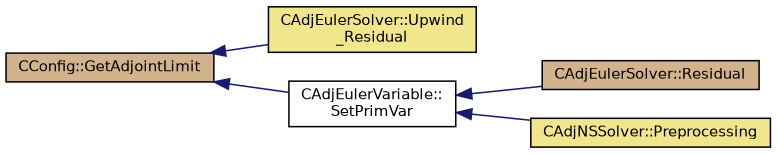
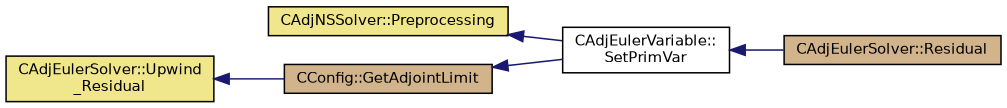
edge "CAdjEulerSolver::Upwind _Residual" -> "CConfig::GetAdjointLimit": reversed
edge "CAdjNSSolver::Preprocessing" -> "CAdjEulerVariable:: SetPrimVar": reversed
